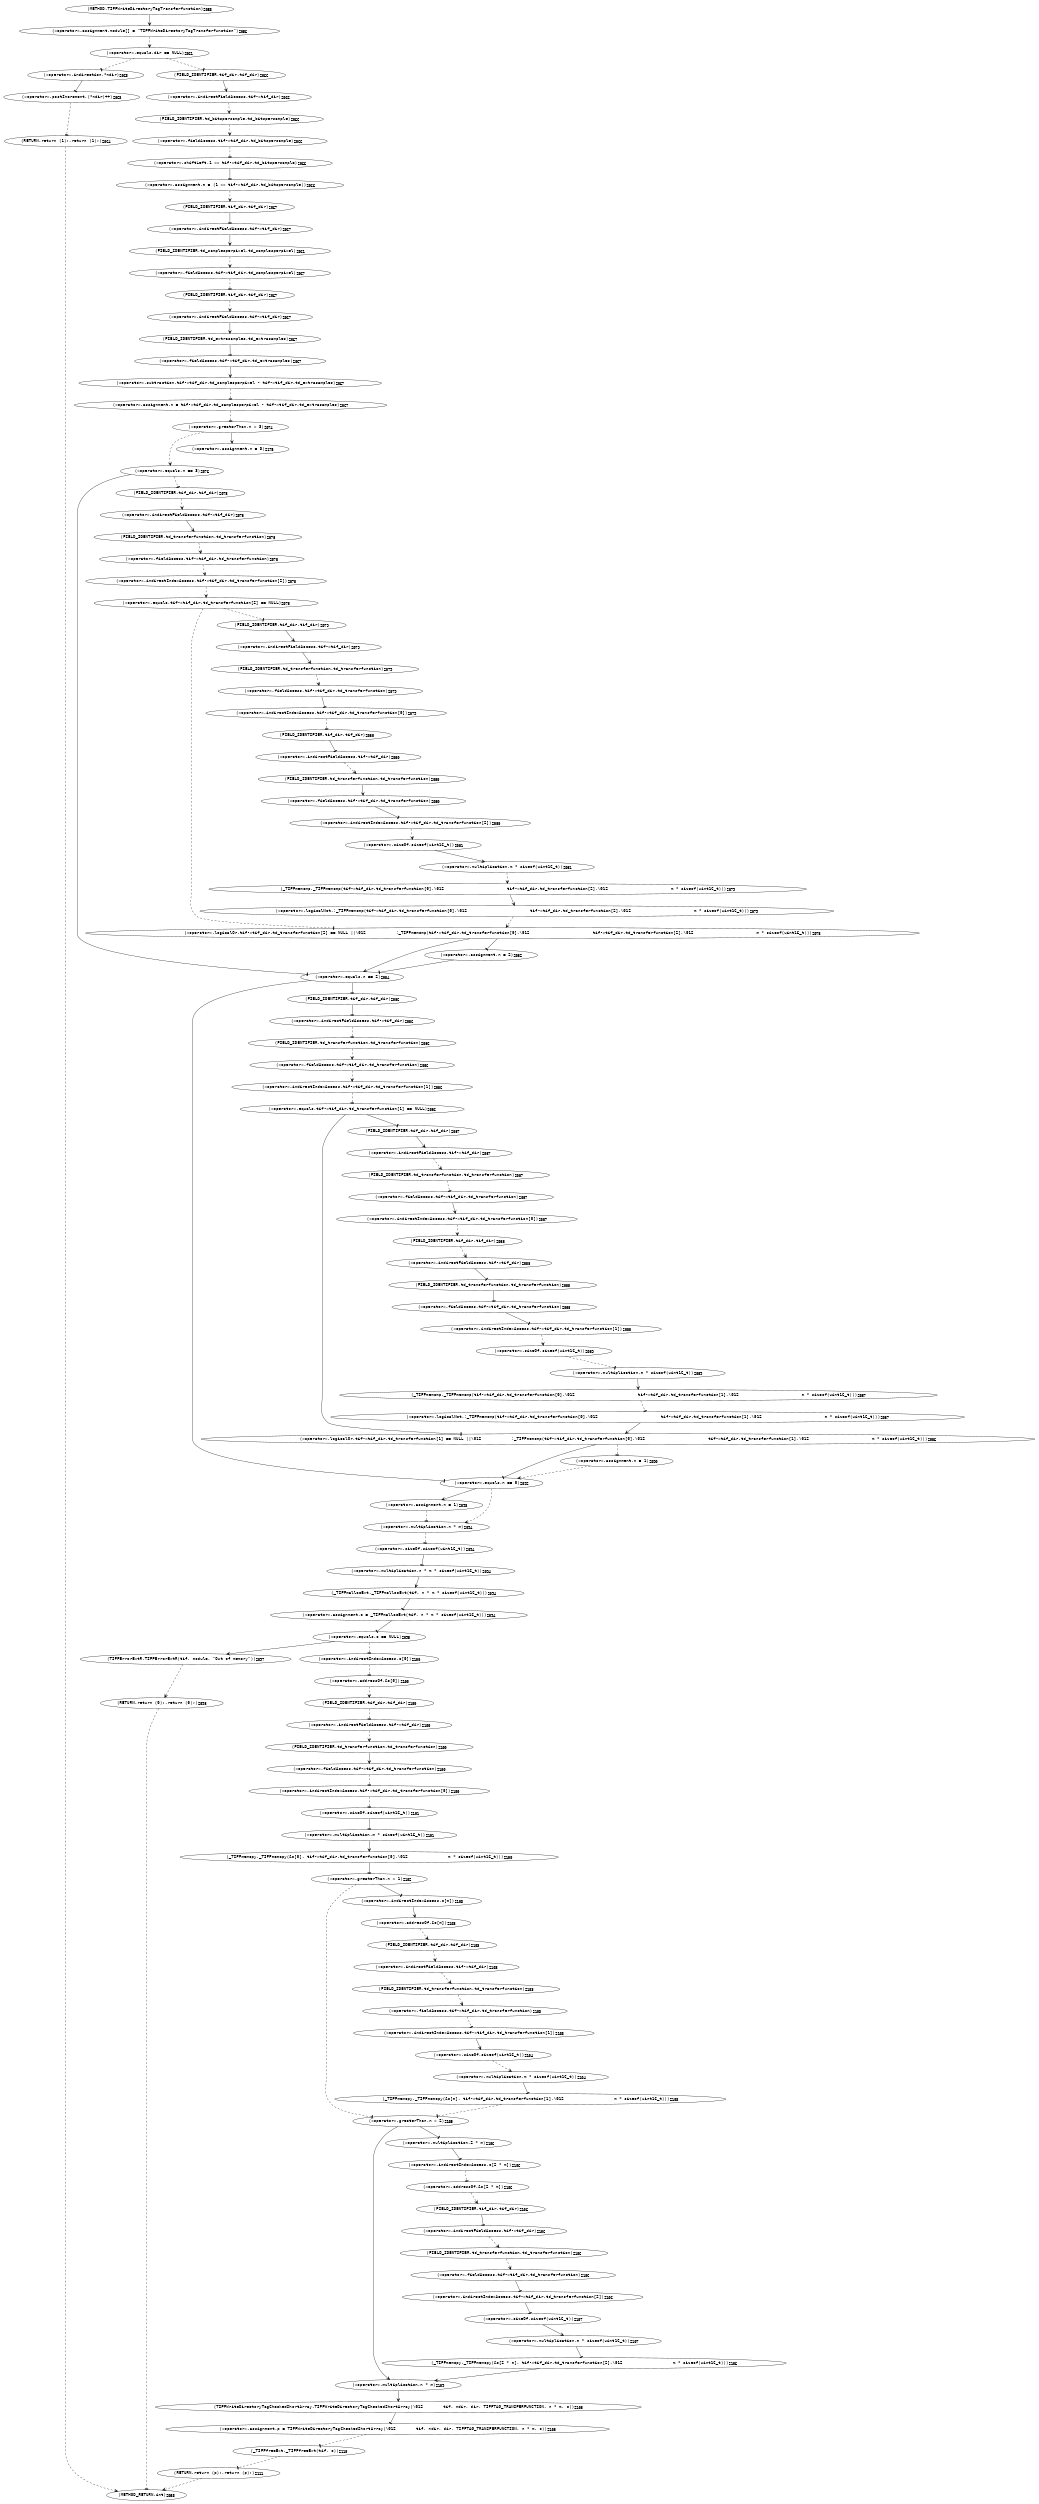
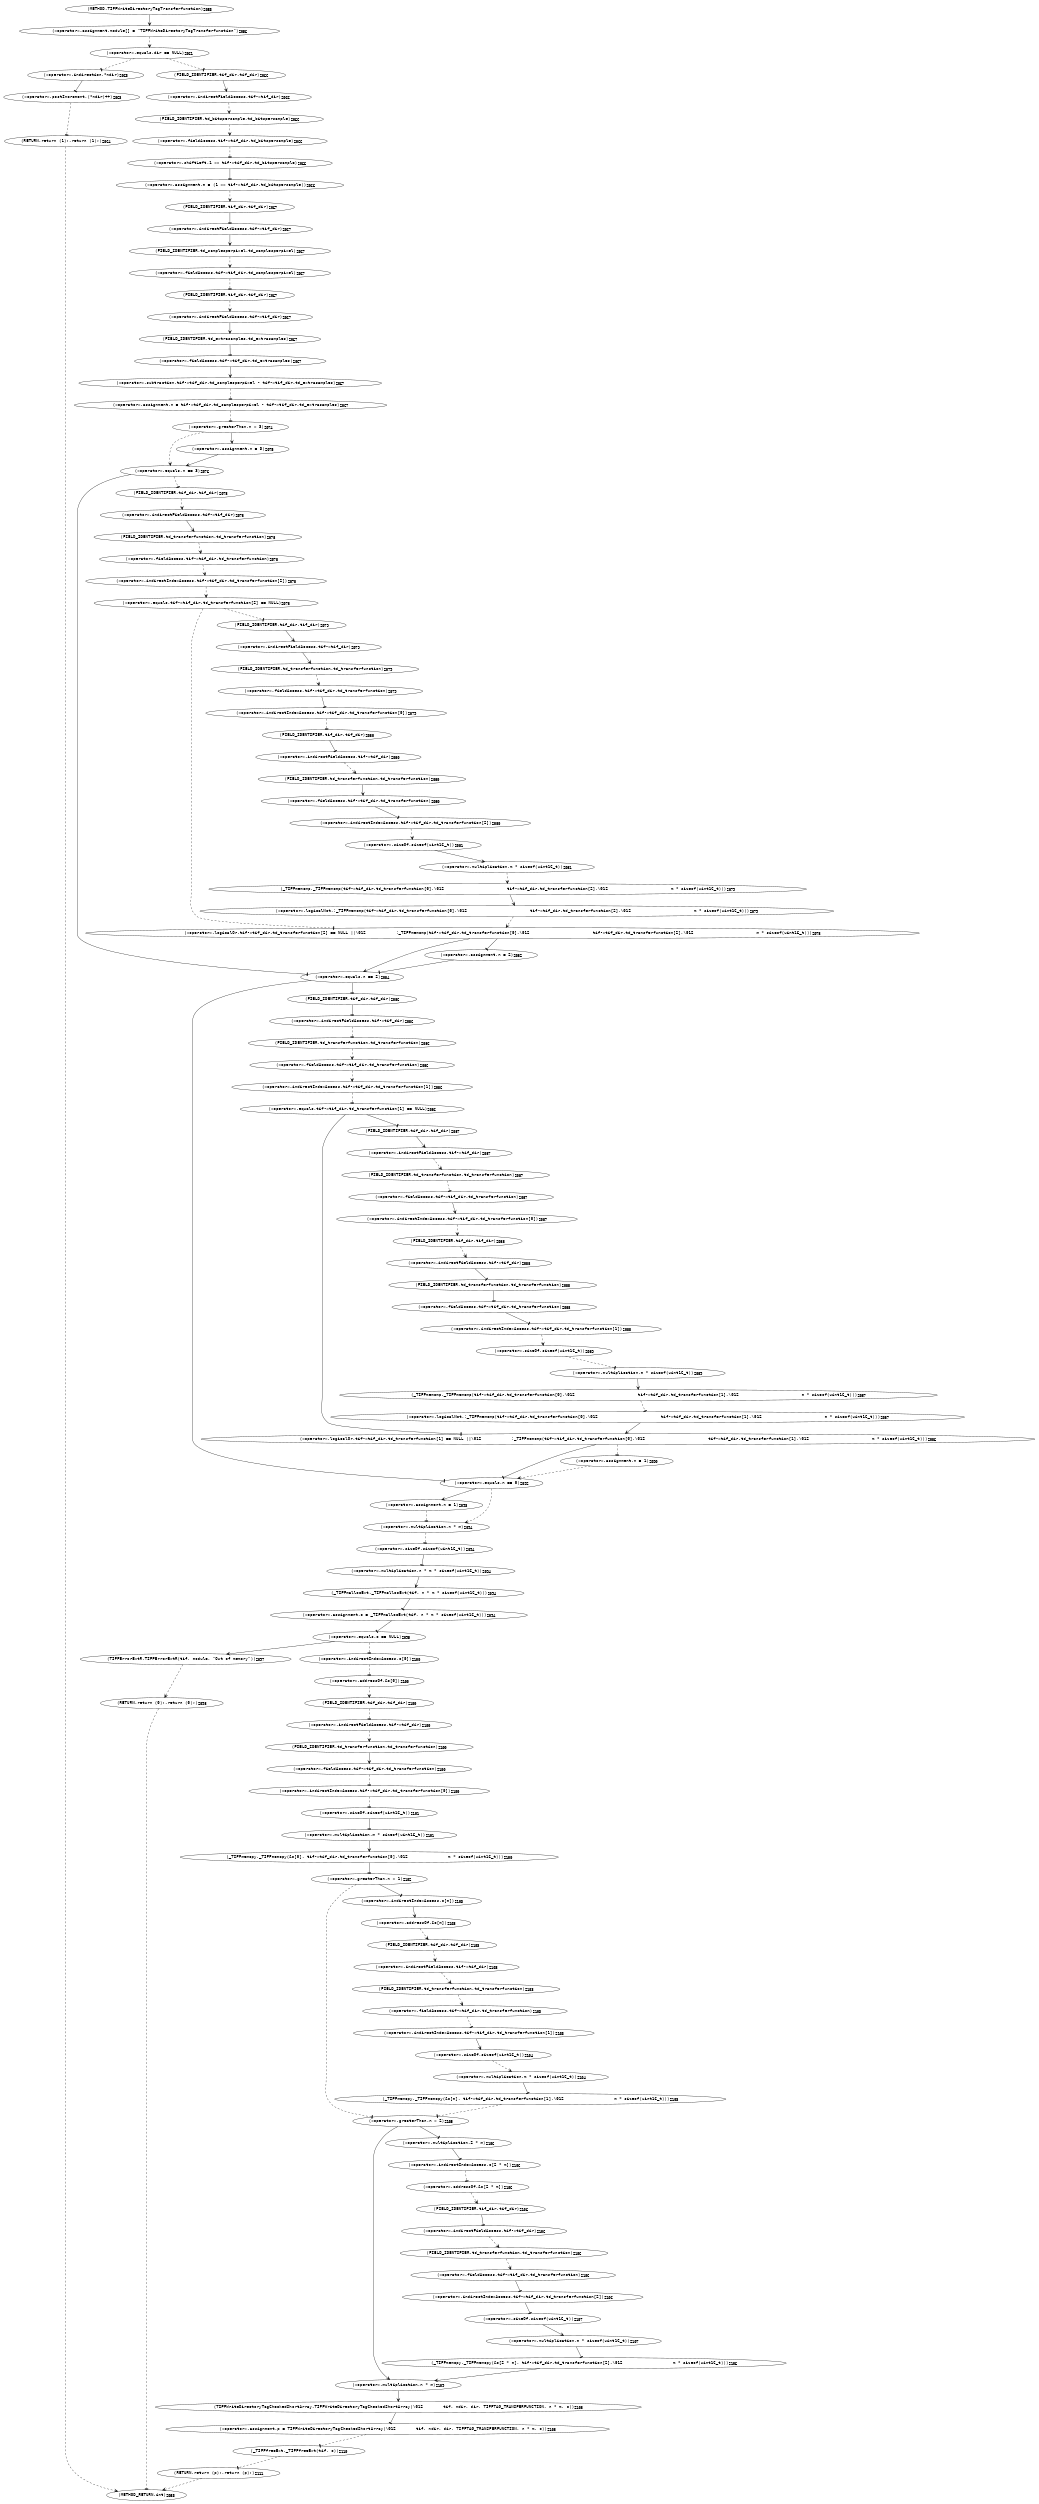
node "(FIELD_IDENTIFIER,td_samplesperpixel,td_samplesperpixel)": text "2061" -> "2067"
node "(<operator>.assignment,n = 3)": text "2175" -> "2075"
edge "(<operator>.assignment,n = 3)" -> "(<operator>.equals,n == 3)": added
